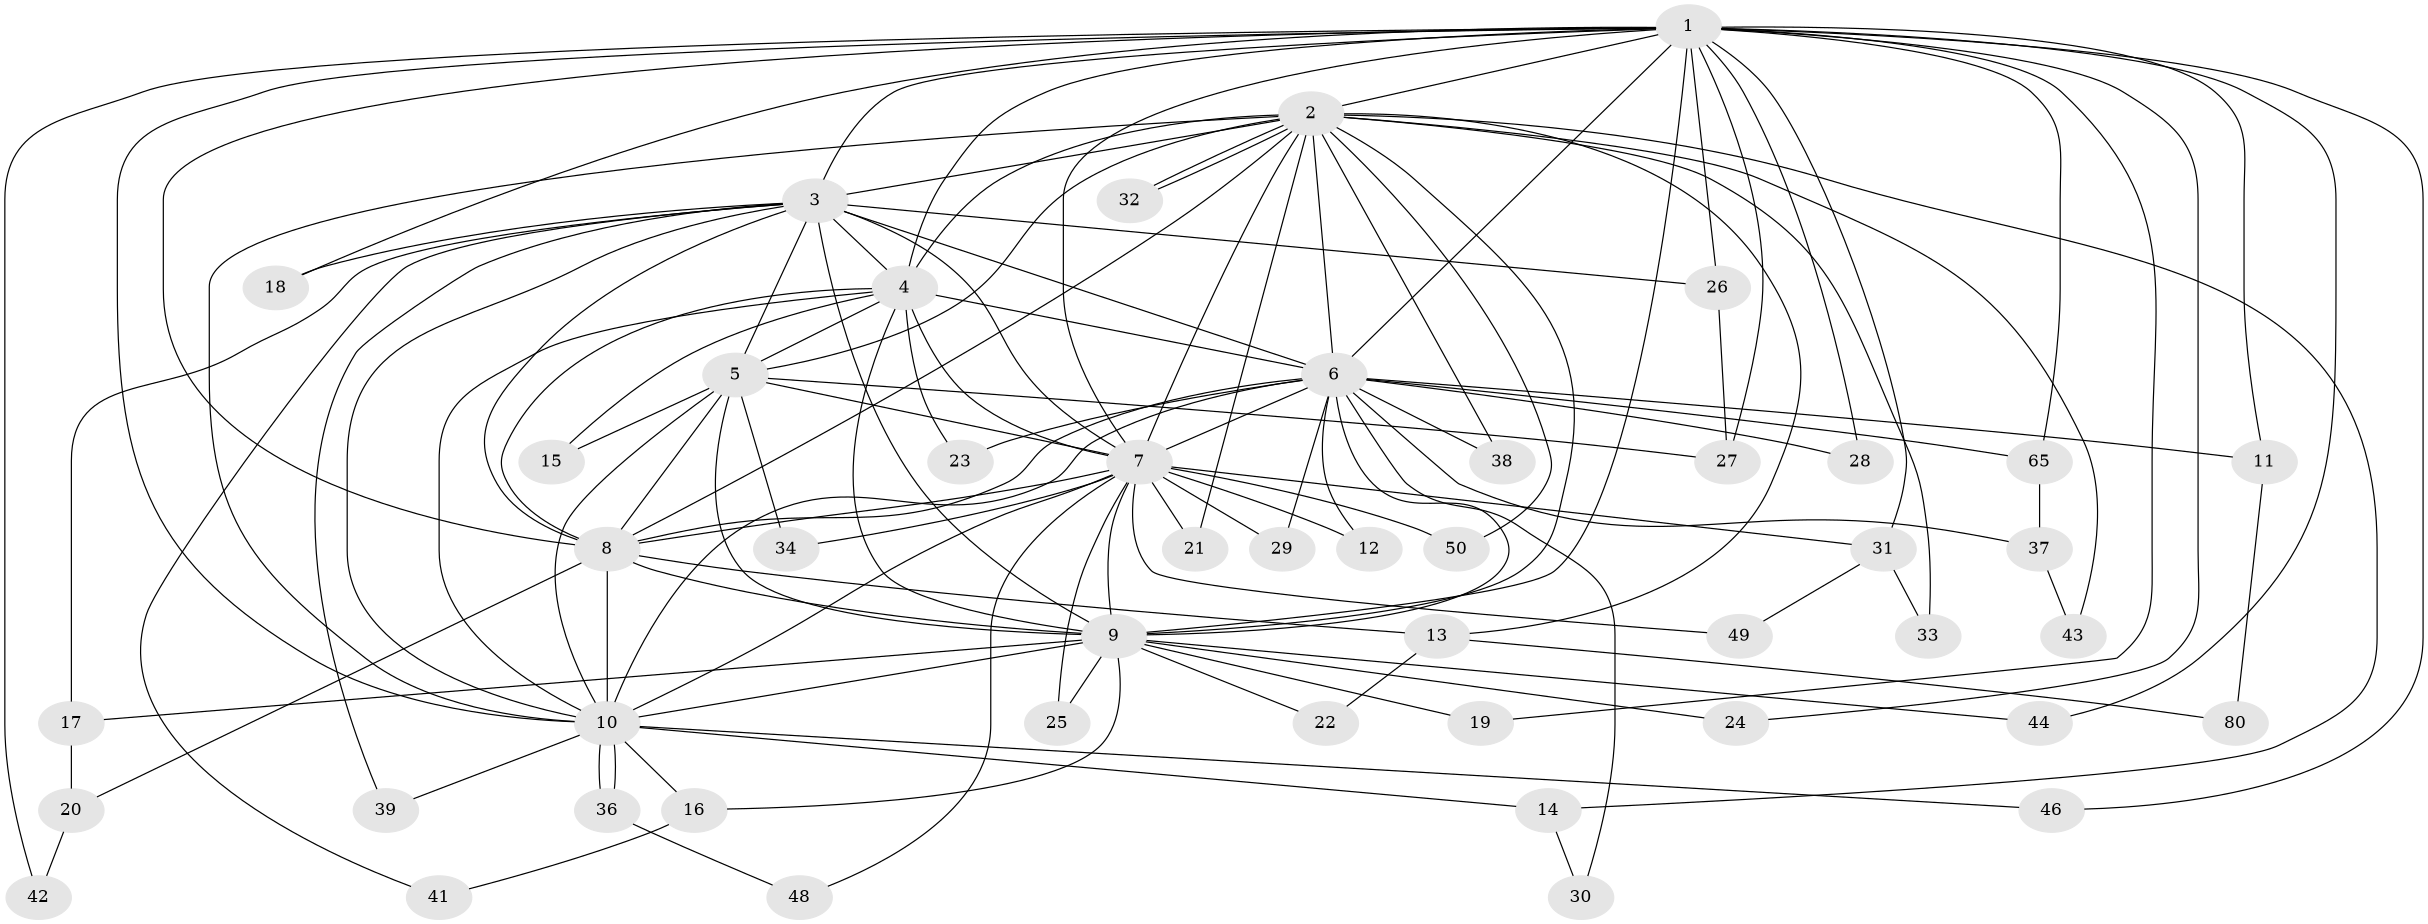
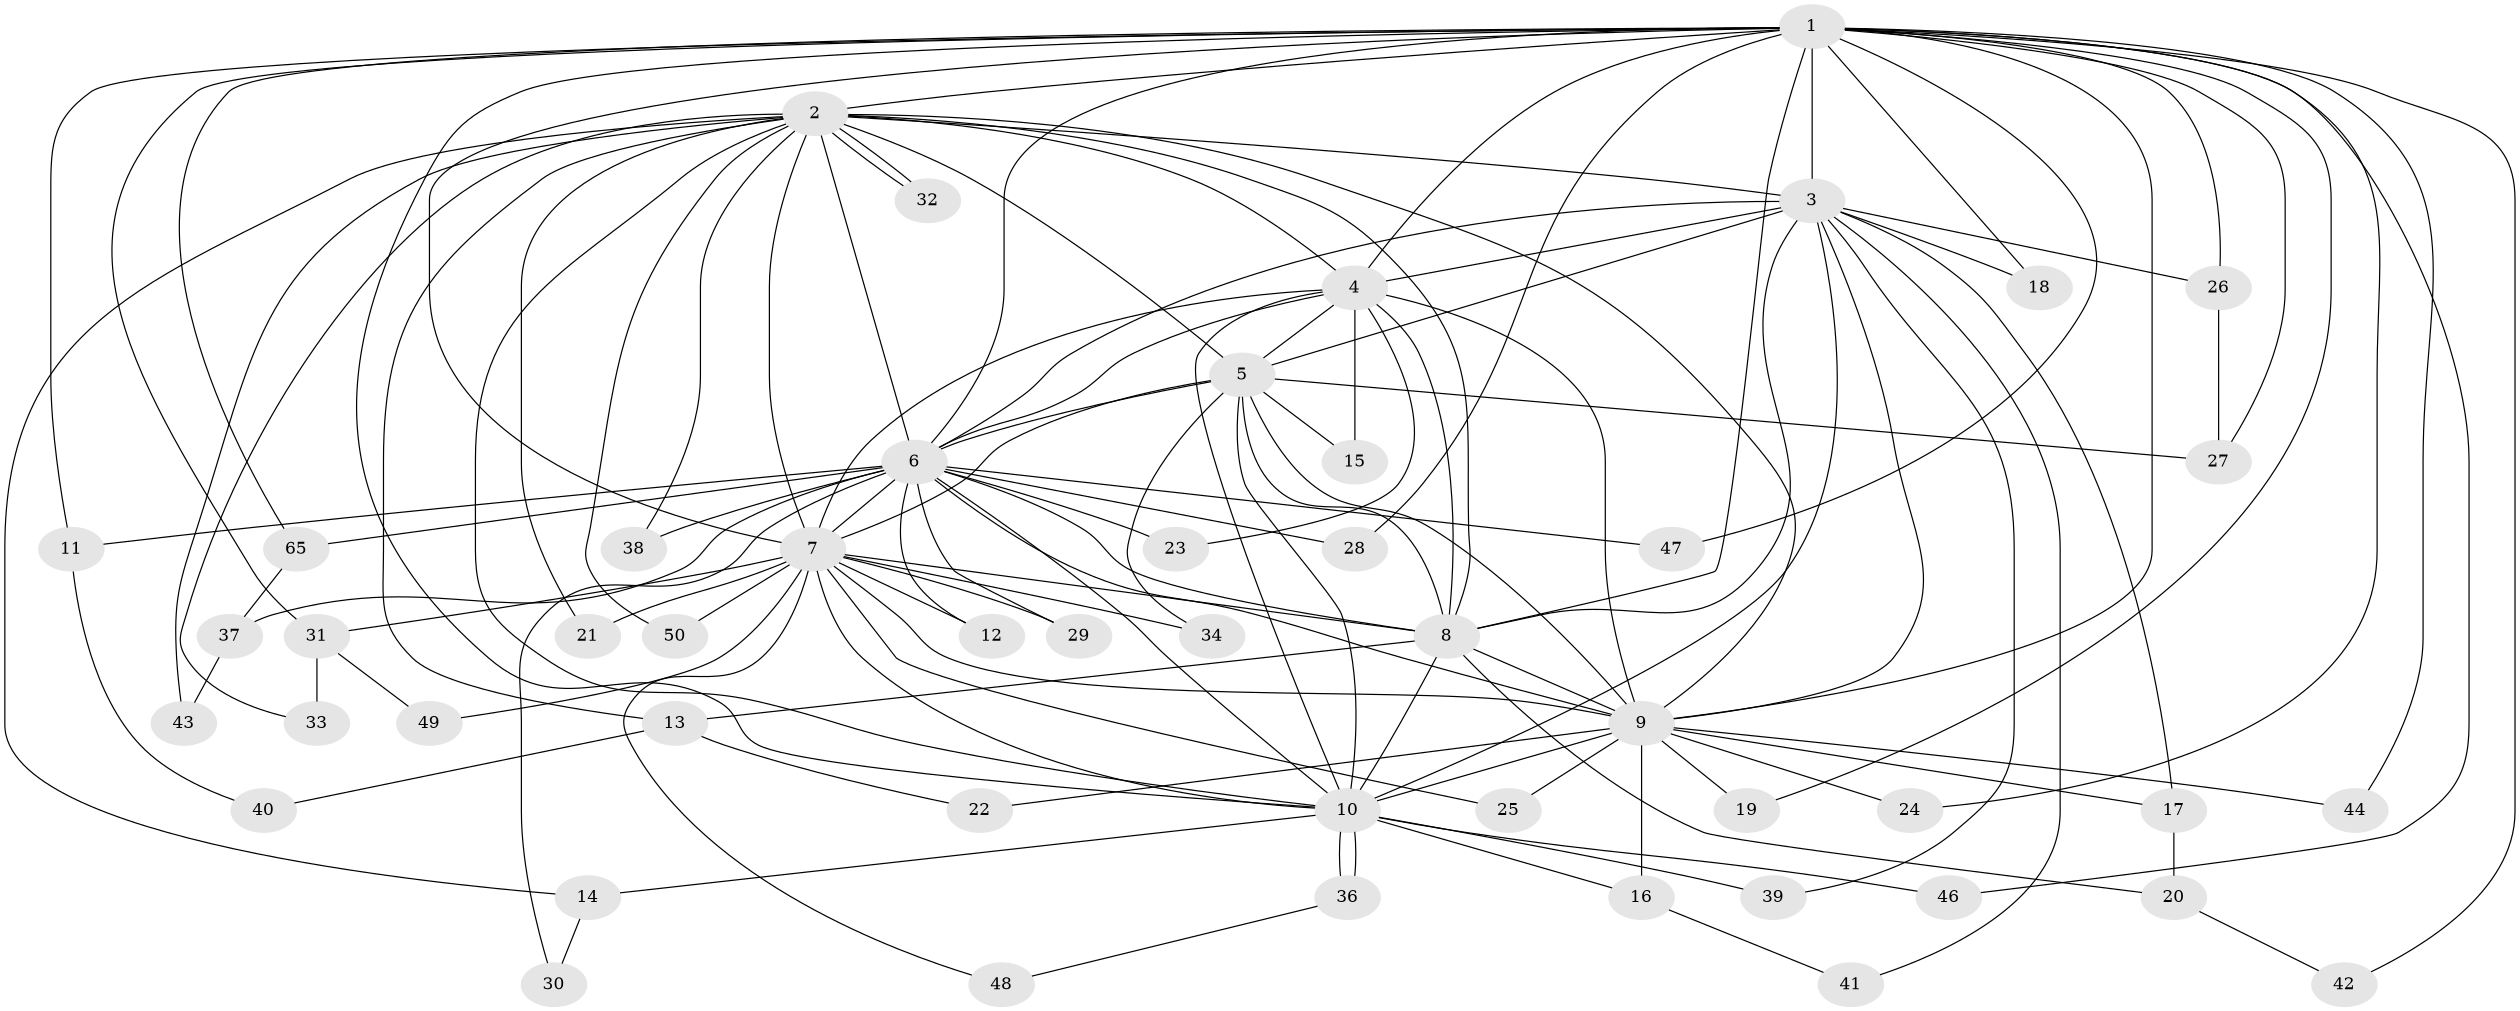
edge "3" -- "7": removed
edge "5" -- "6": added
node "47": added
node "80": label "80" -> "40"
